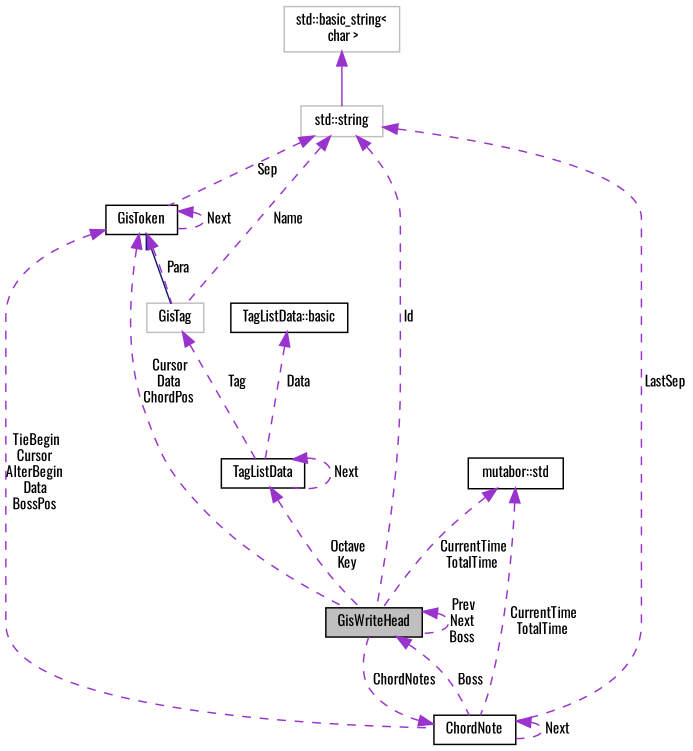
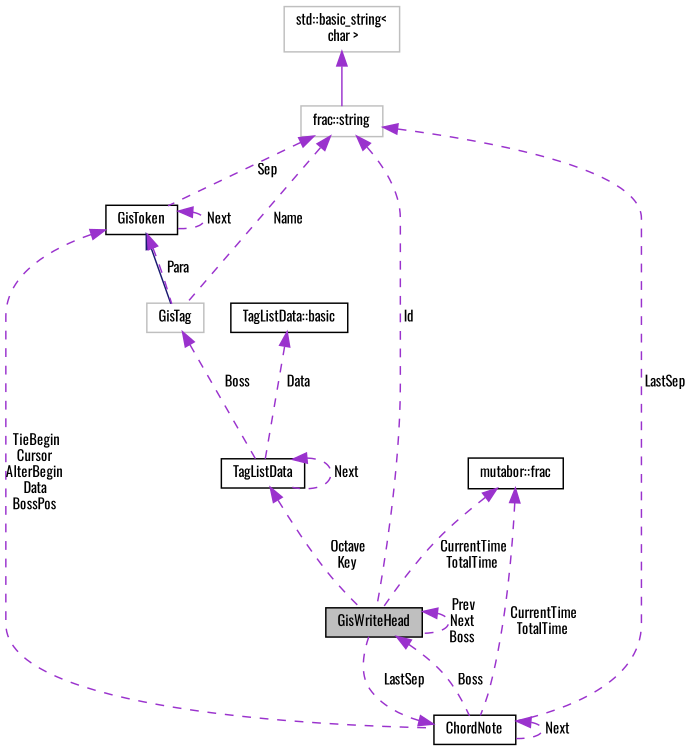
node "std::string": label "std::string" -> "frac::string"
edge "TagListData" -> "GisTag": label " Tag" -> " Boss"
edge "GisWriteHead" -> "GisToken": removed, label "Cursor Data ChordPos"
node "mutabor::std": label "mutabor::std" -> "mutabor::frac"
edge "GisWriteHead" -> "ChordNote": label " ChordNotes" -> " LastSep"
